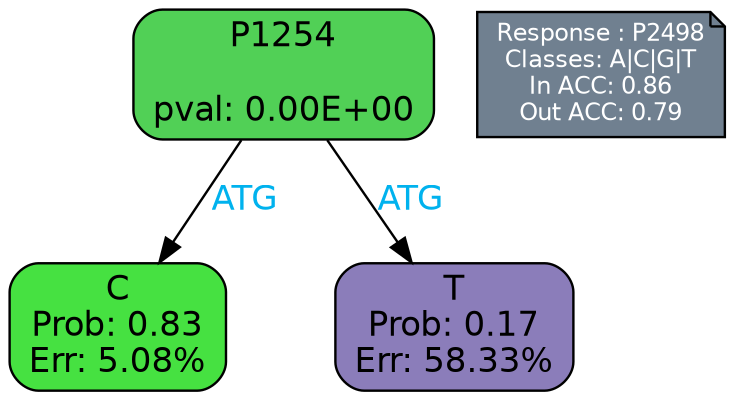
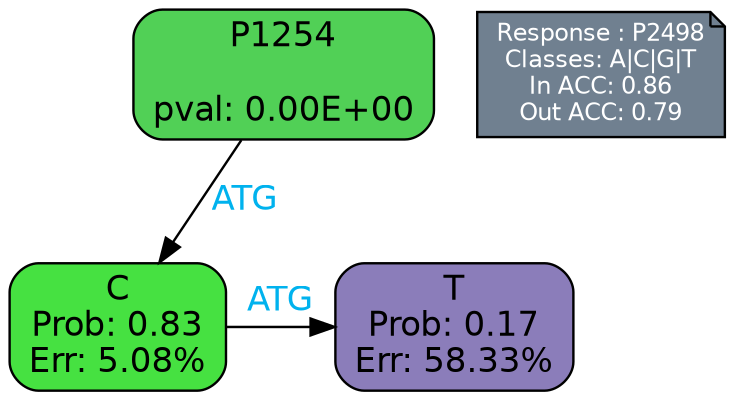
edge "P1254 pval: 0.00E+00" -> "T Prob: 0.17 Err: 58.33%": now "C Prob: 0.83 Err: 5.08%" -> "T Prob: 0.17 Err: 58.33%"
